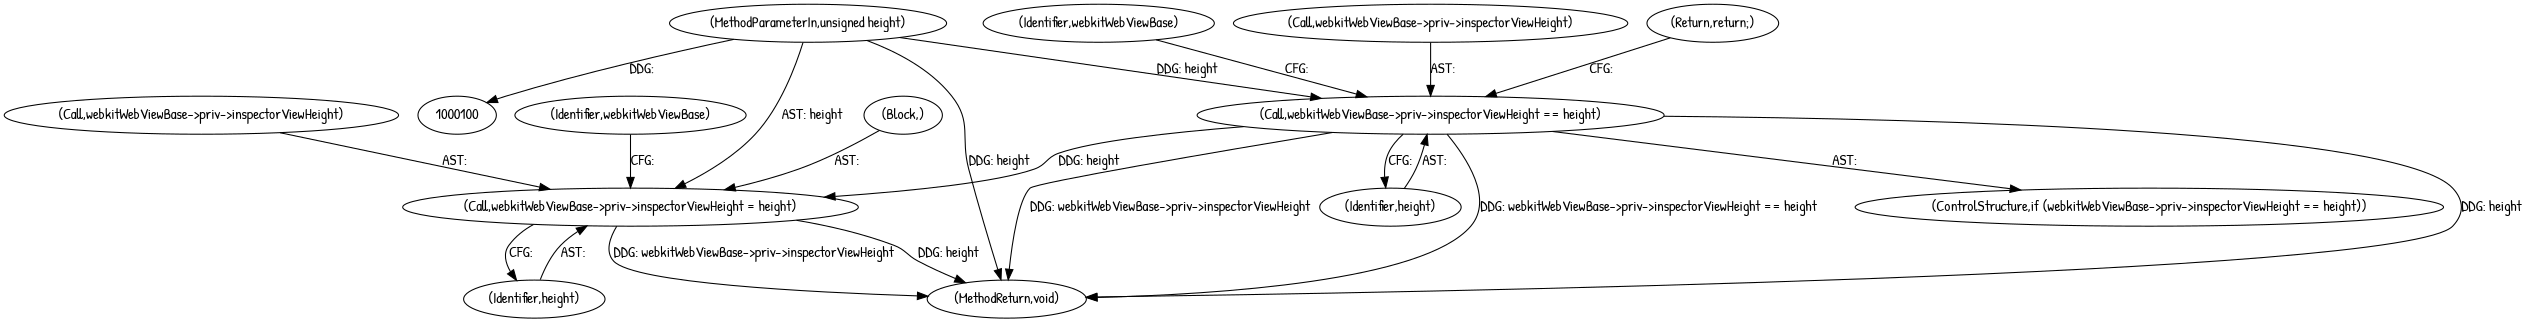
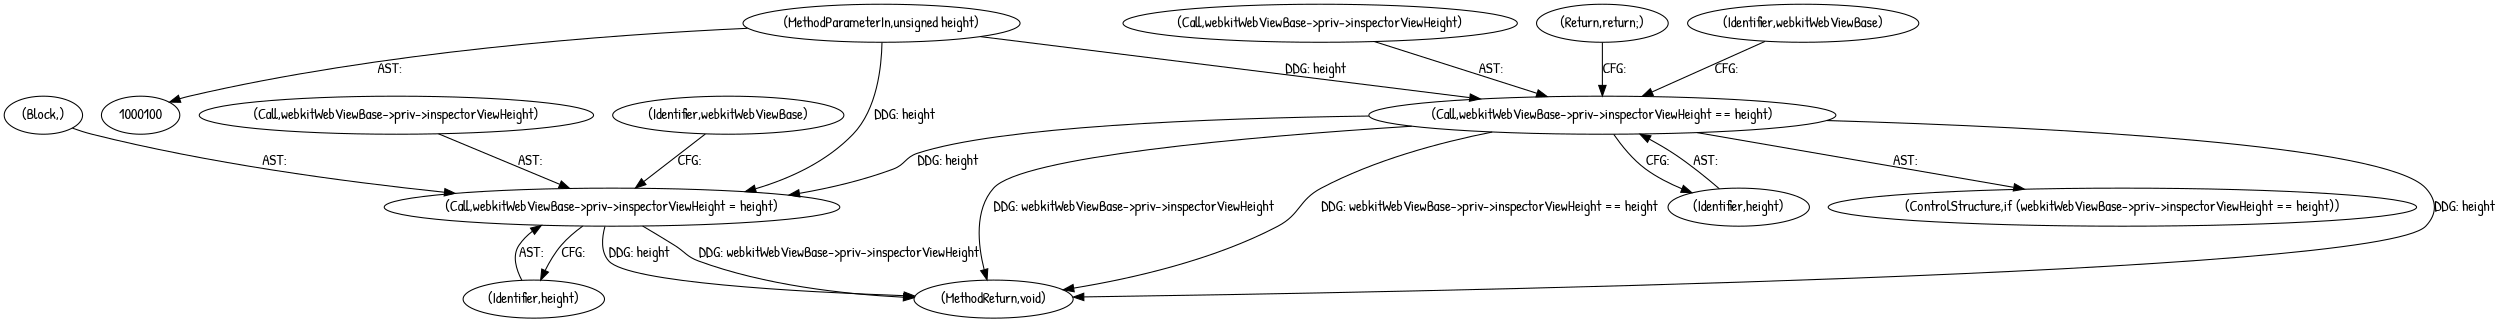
edge "(MethodParameterIn,unsigned height)" -> "1000100": label "DDG: " -> "AST: "
edge "(MethodParameterIn,unsigned height)" -> "(Call,webkitWebViewBase->priv->inspectorViewHeight = height)": label "AST: height" -> "DDG: height"
edge "(MethodParameterIn,unsigned height)" -> "(MethodReturn,void)": removed, label "DDG: height"
